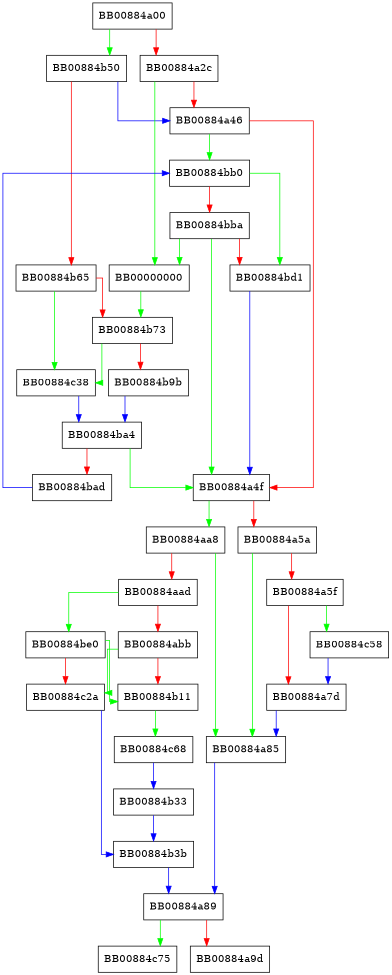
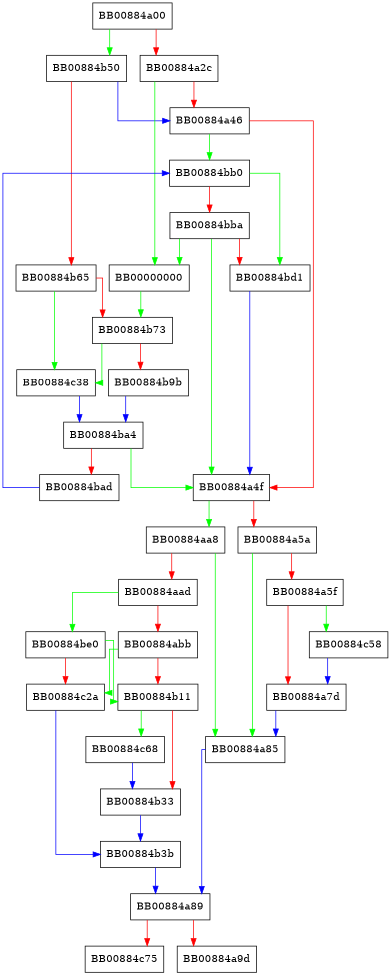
edge "BB00884b11" -> "BB00884b33": added
edge "BB00884a89" -> "BB00884c75": color green -> red
